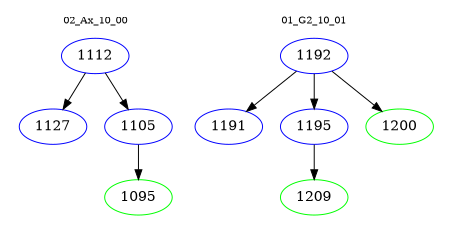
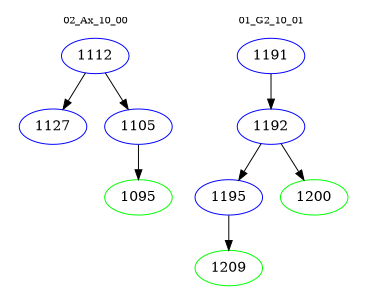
edge "1192" -> "1191": reversed
